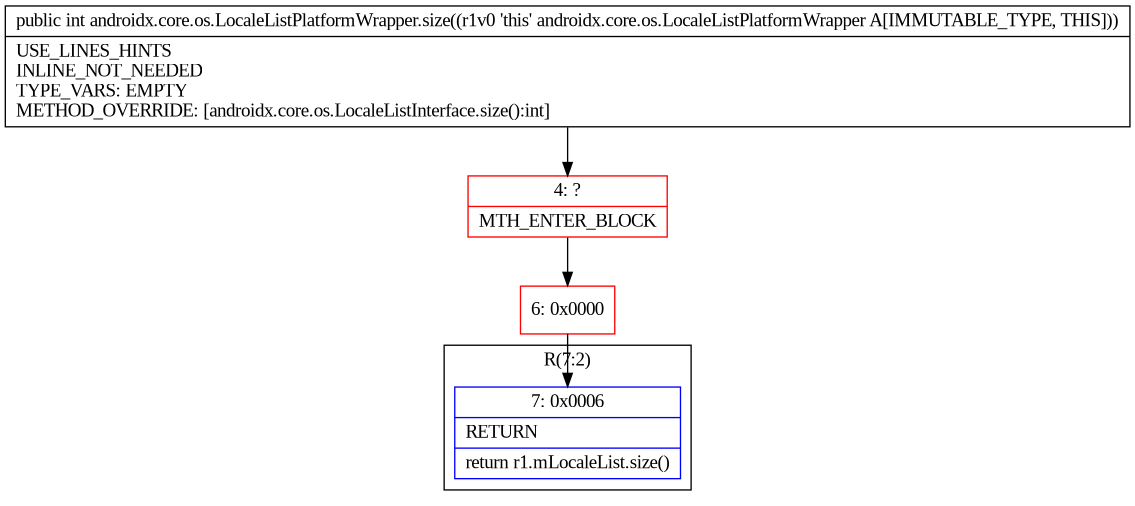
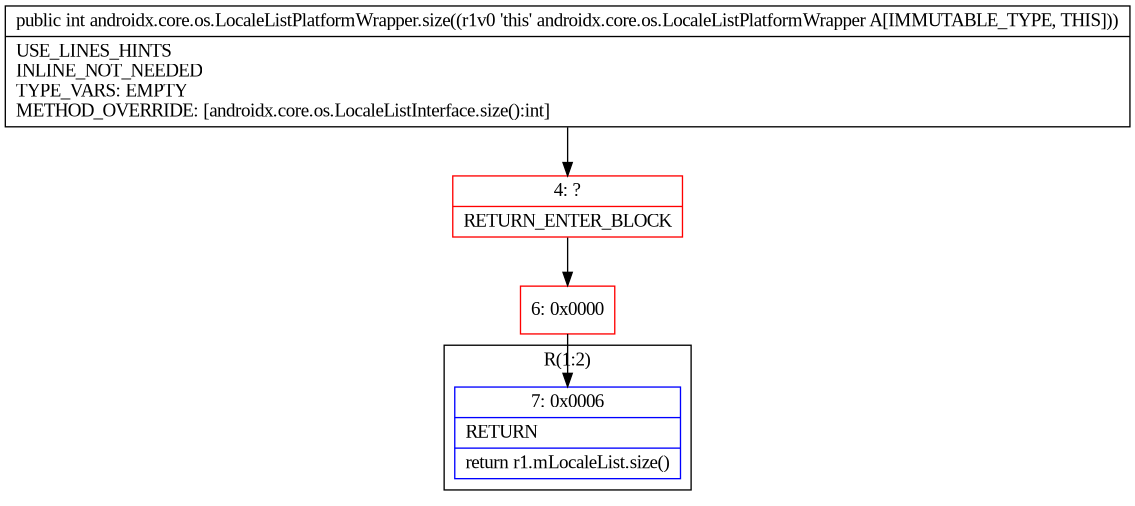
node "4: ?": text "MTH_ENTER_BLOCK" -> "RETURN_ENTER_BLOCK"
cluster "R(7:2)": label "R(7:2)" -> "R(1:2)"
